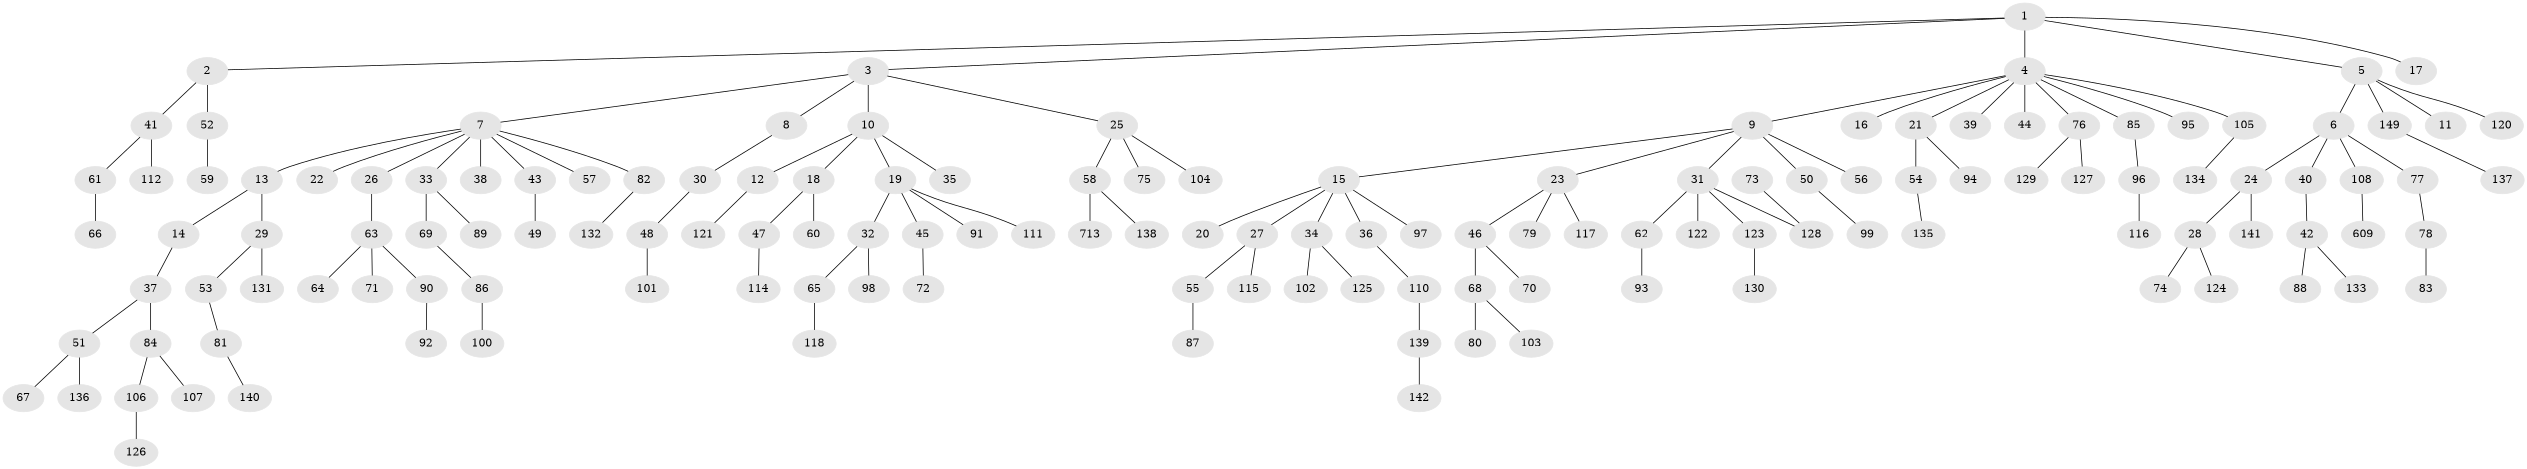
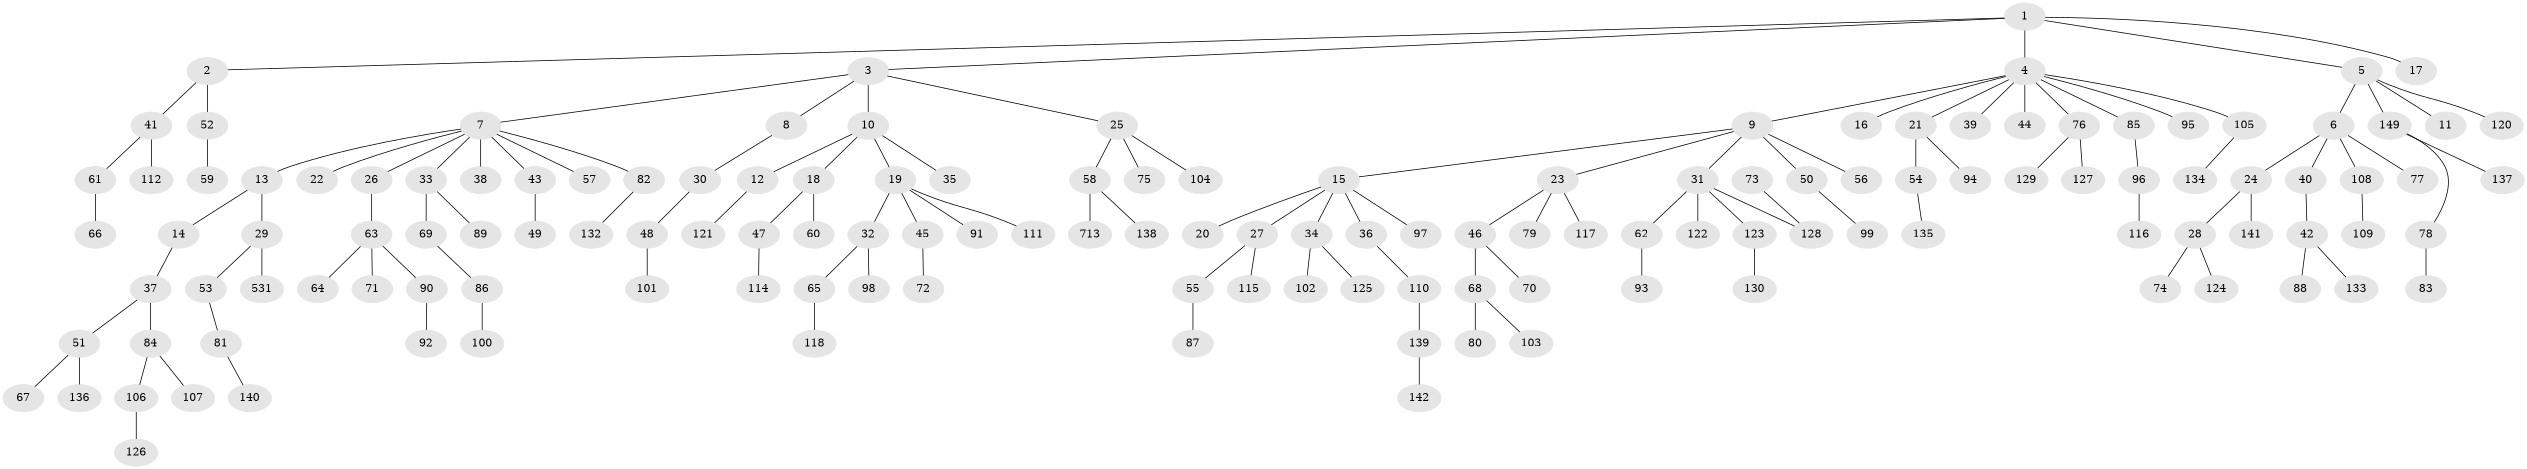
edge "77" -- "78": now "149" -- "78"
node "609": label "609" -> "109"
node "131": label "131" -> "531"
